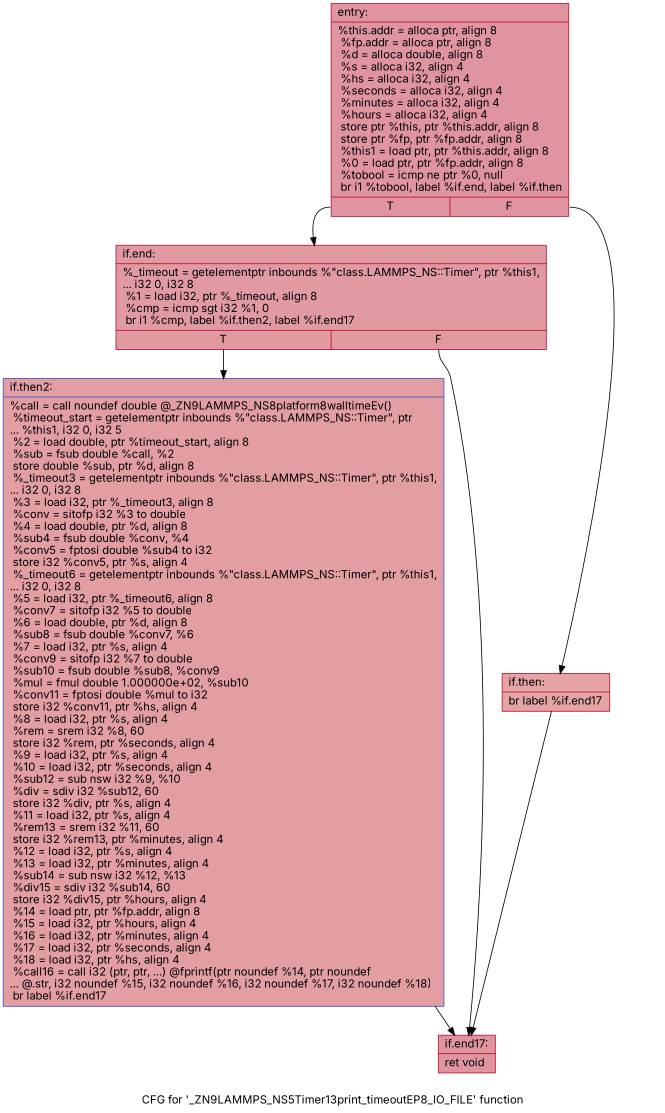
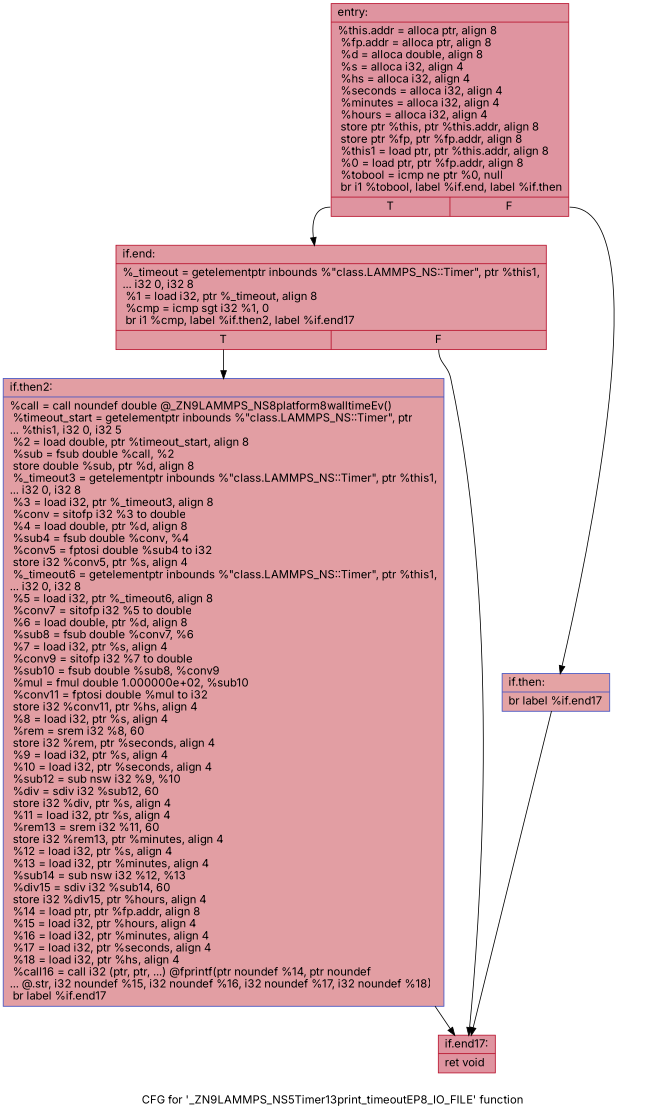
node "if.then:": color #b70d28ff -> #3d50c3ff
